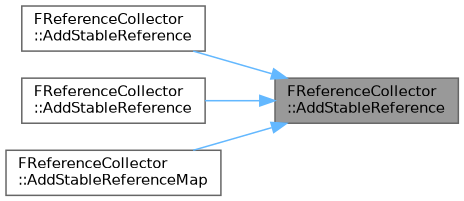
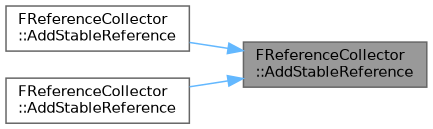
node "FReferenceCollector ::AddStableReferenceMap": removed
